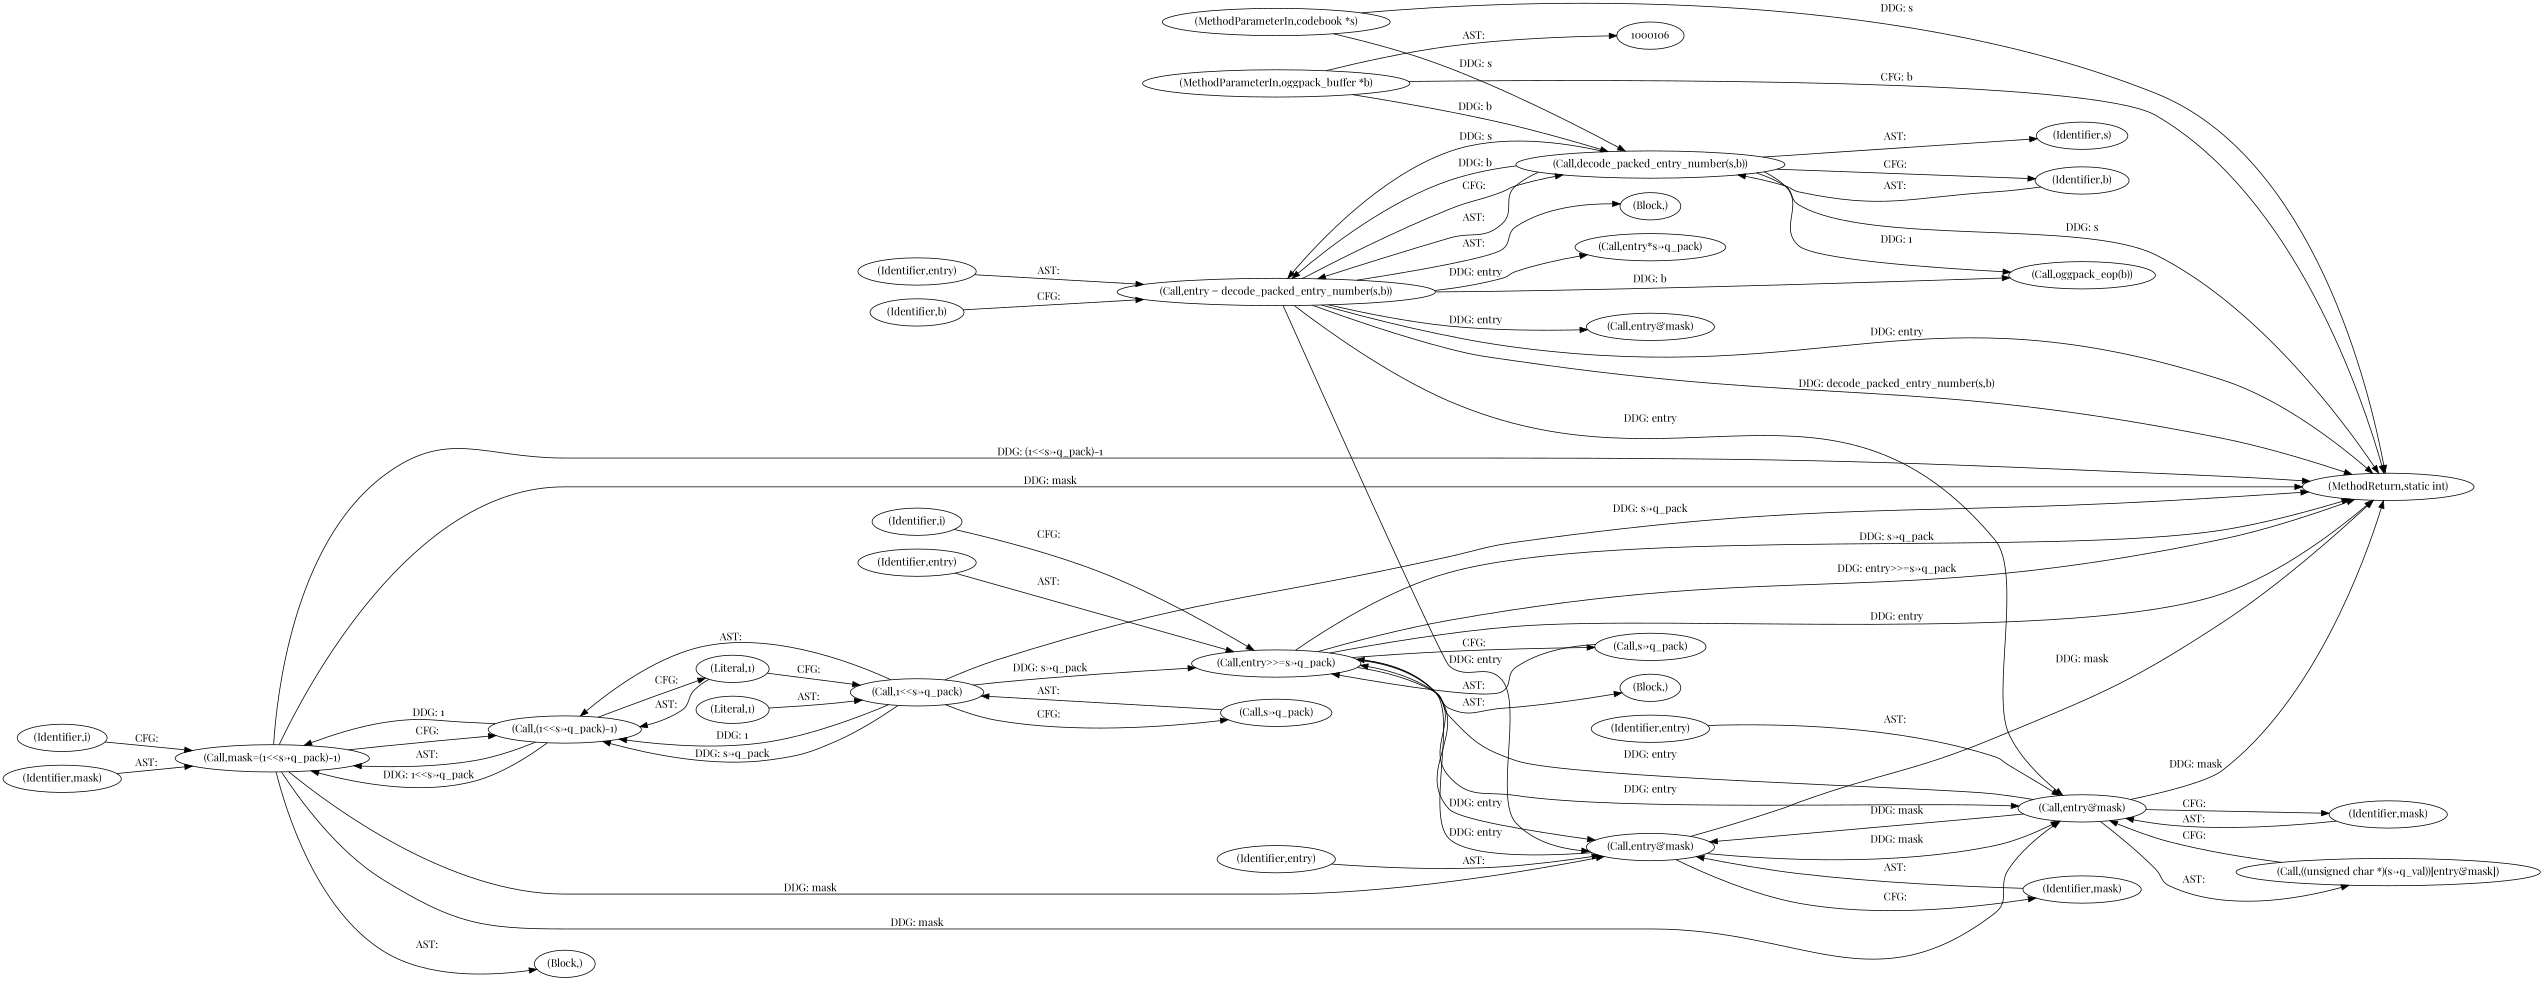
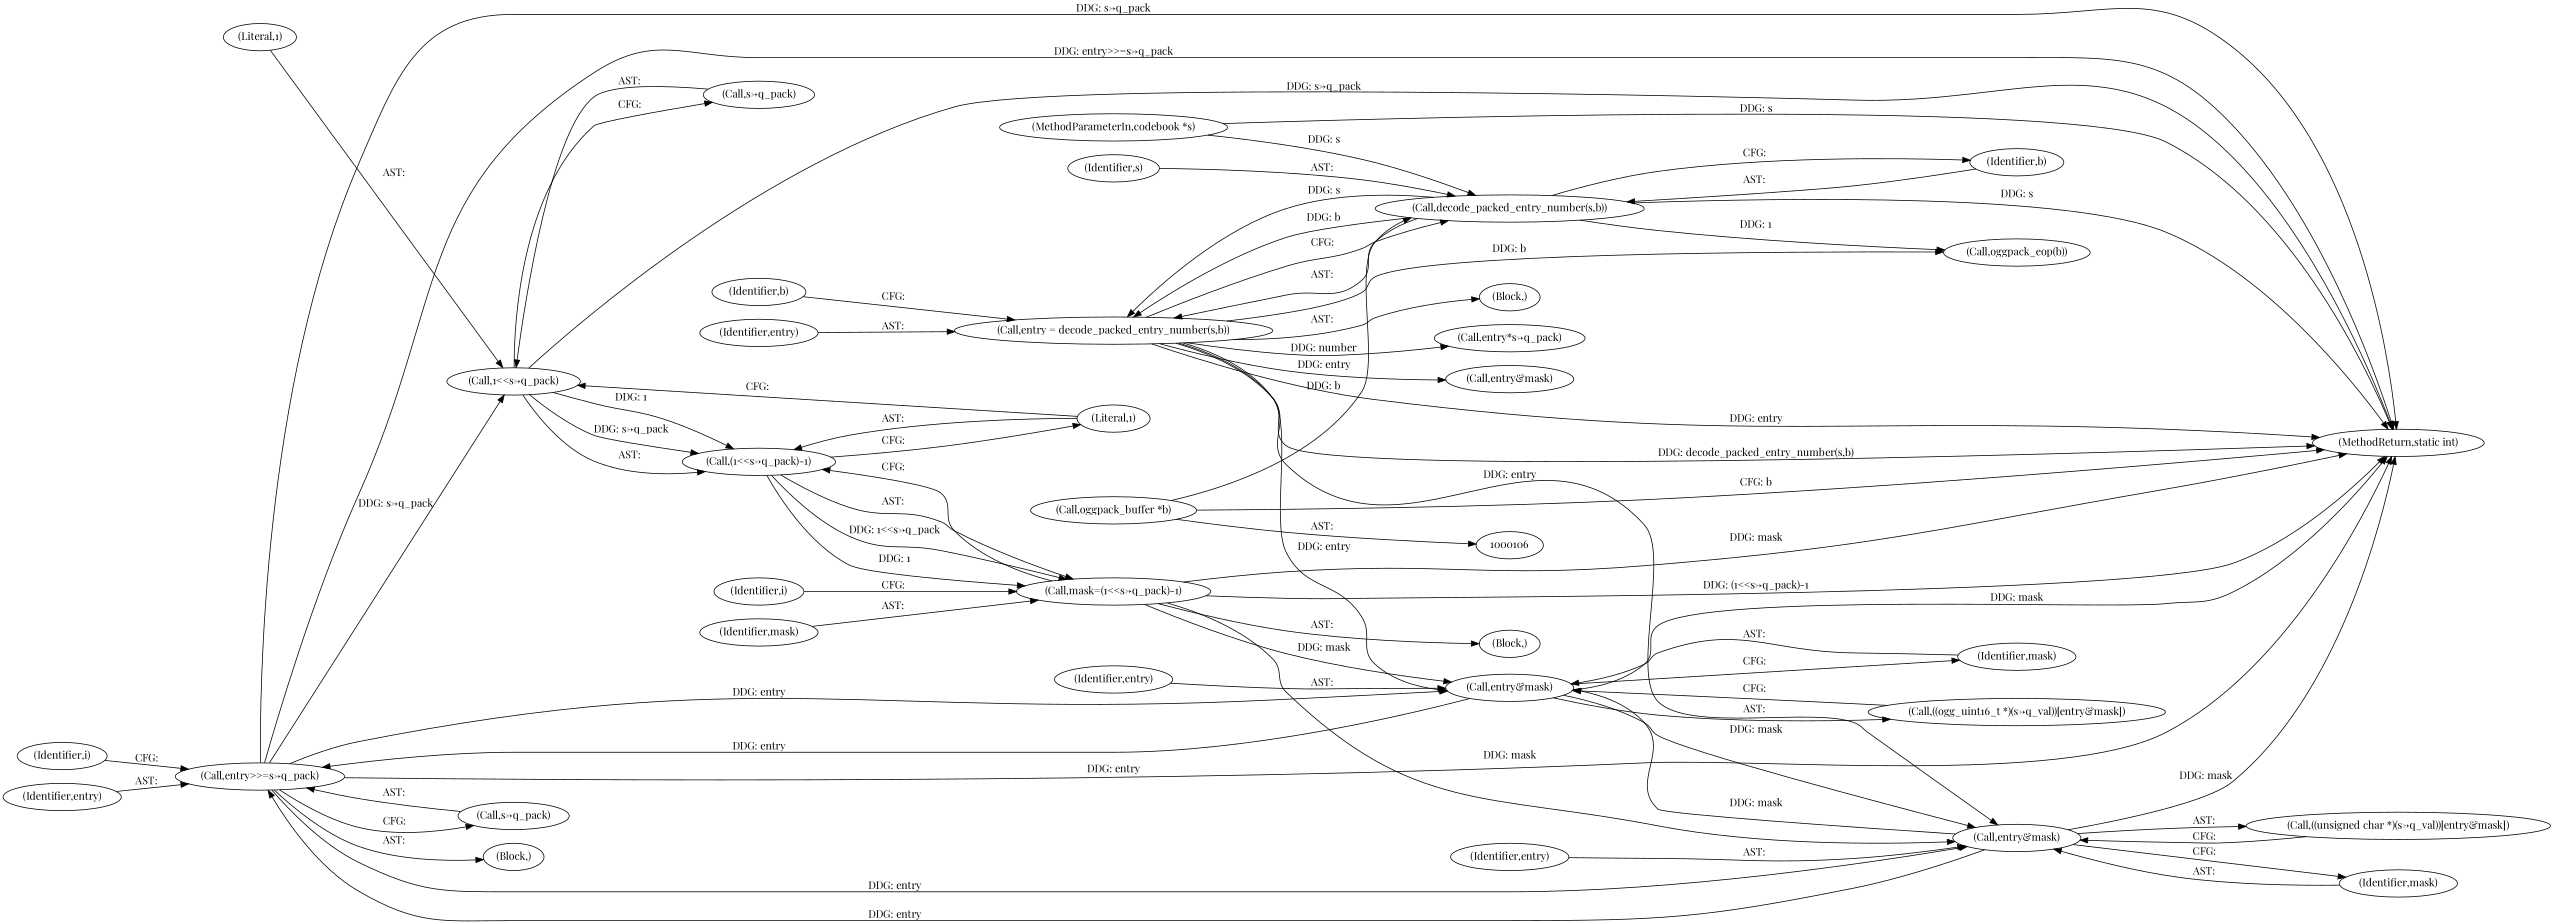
node "(MethodParameterIn,oggpack_buffer *b)": label "(MethodParameterIn,oggpack_buffer *b)" -> "(Call,oggpack_buffer *b)"
edge "(Call,decode_packed_entry_number(s,b))" -> "(Identifier,s)": reversed
edge "(Call,entry = decode_packed_entry_number(s,b))" -> "(Call,entry*s->q_pack)": label "DDG: entry" -> "DDG: number"
edge "(Call,1<<s->q_pack)" -> "(Call,entry>>=s->q_pack)": reversed
node "(Call,((ogg_uint16_t *)(s->q_val))[entry&mask])": added
